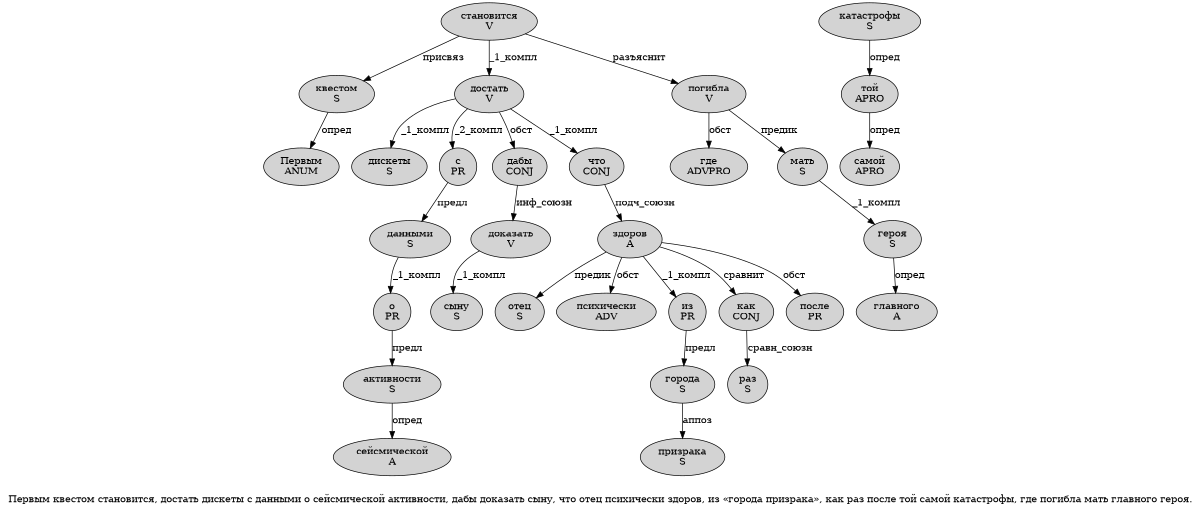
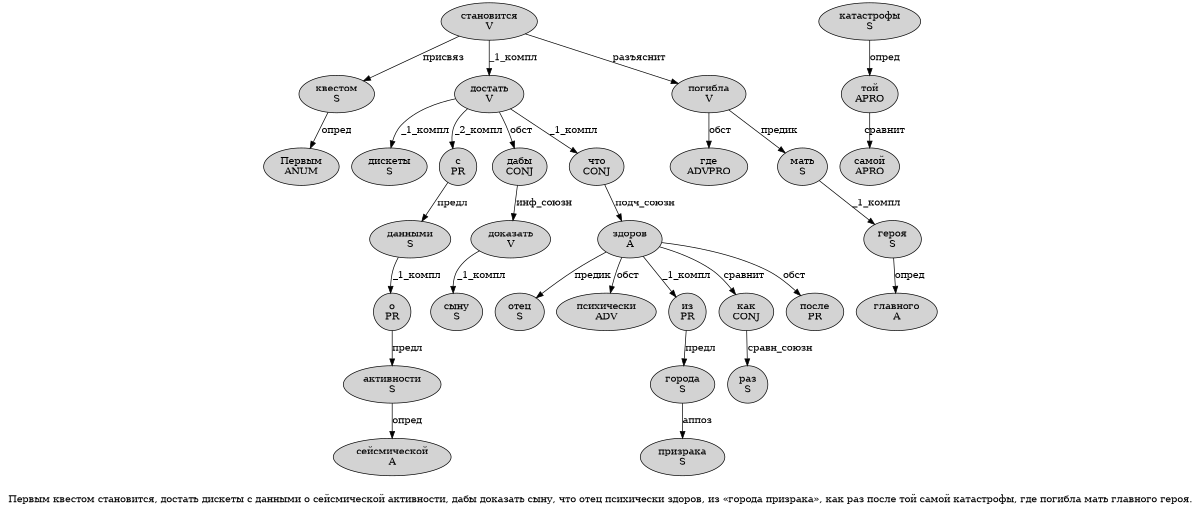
edge "той APRO" -> "самой APRO": label "опред" -> "сравнит"
